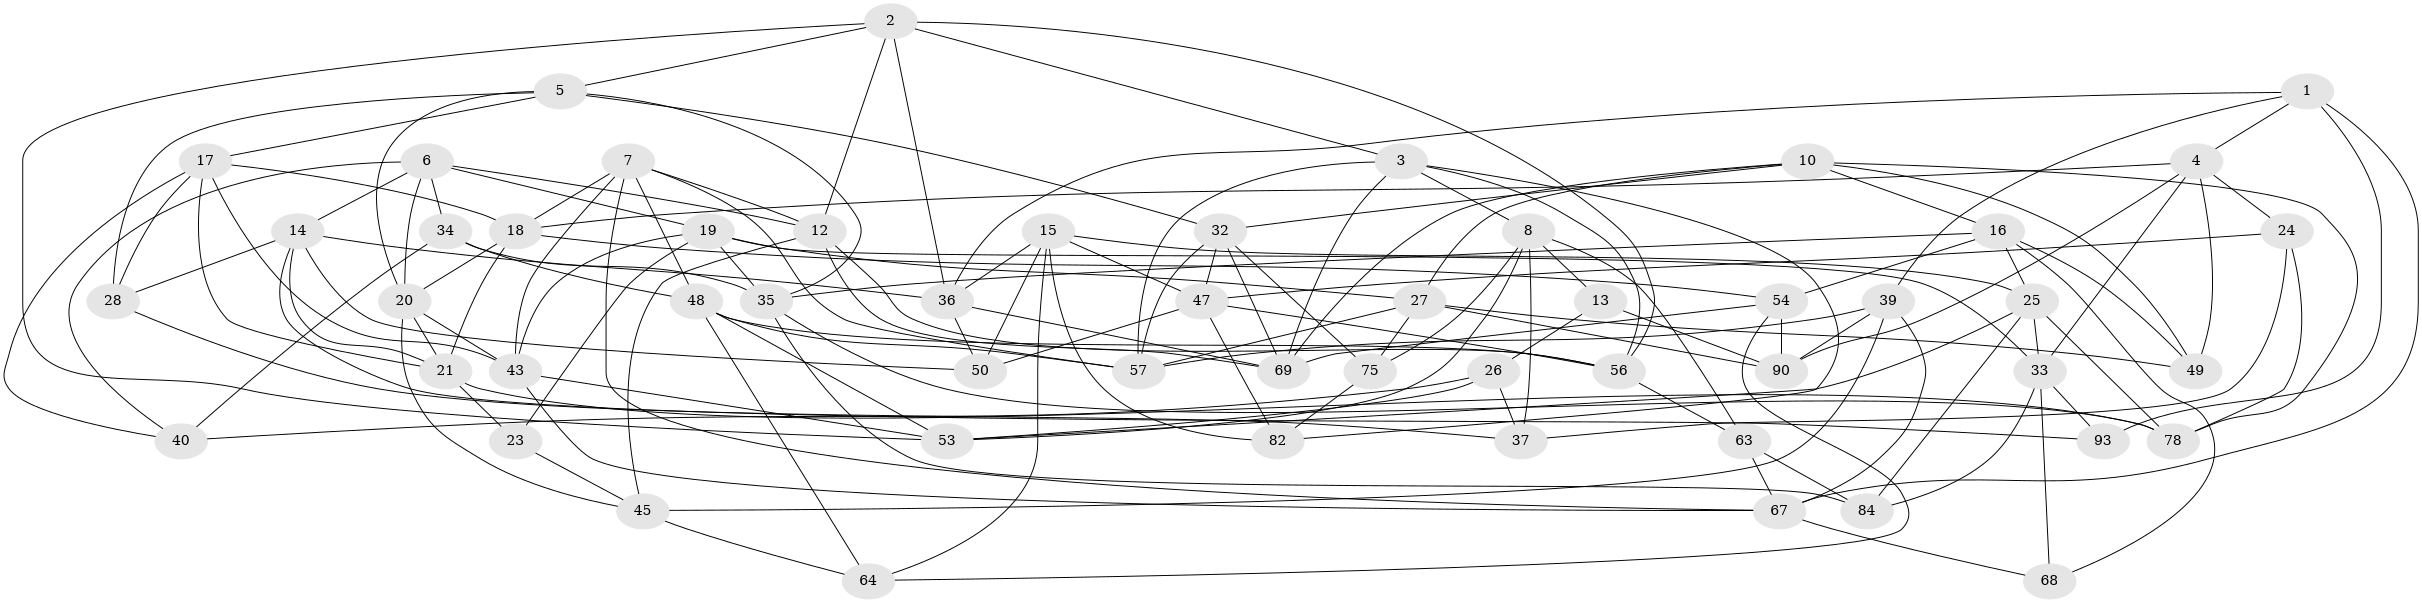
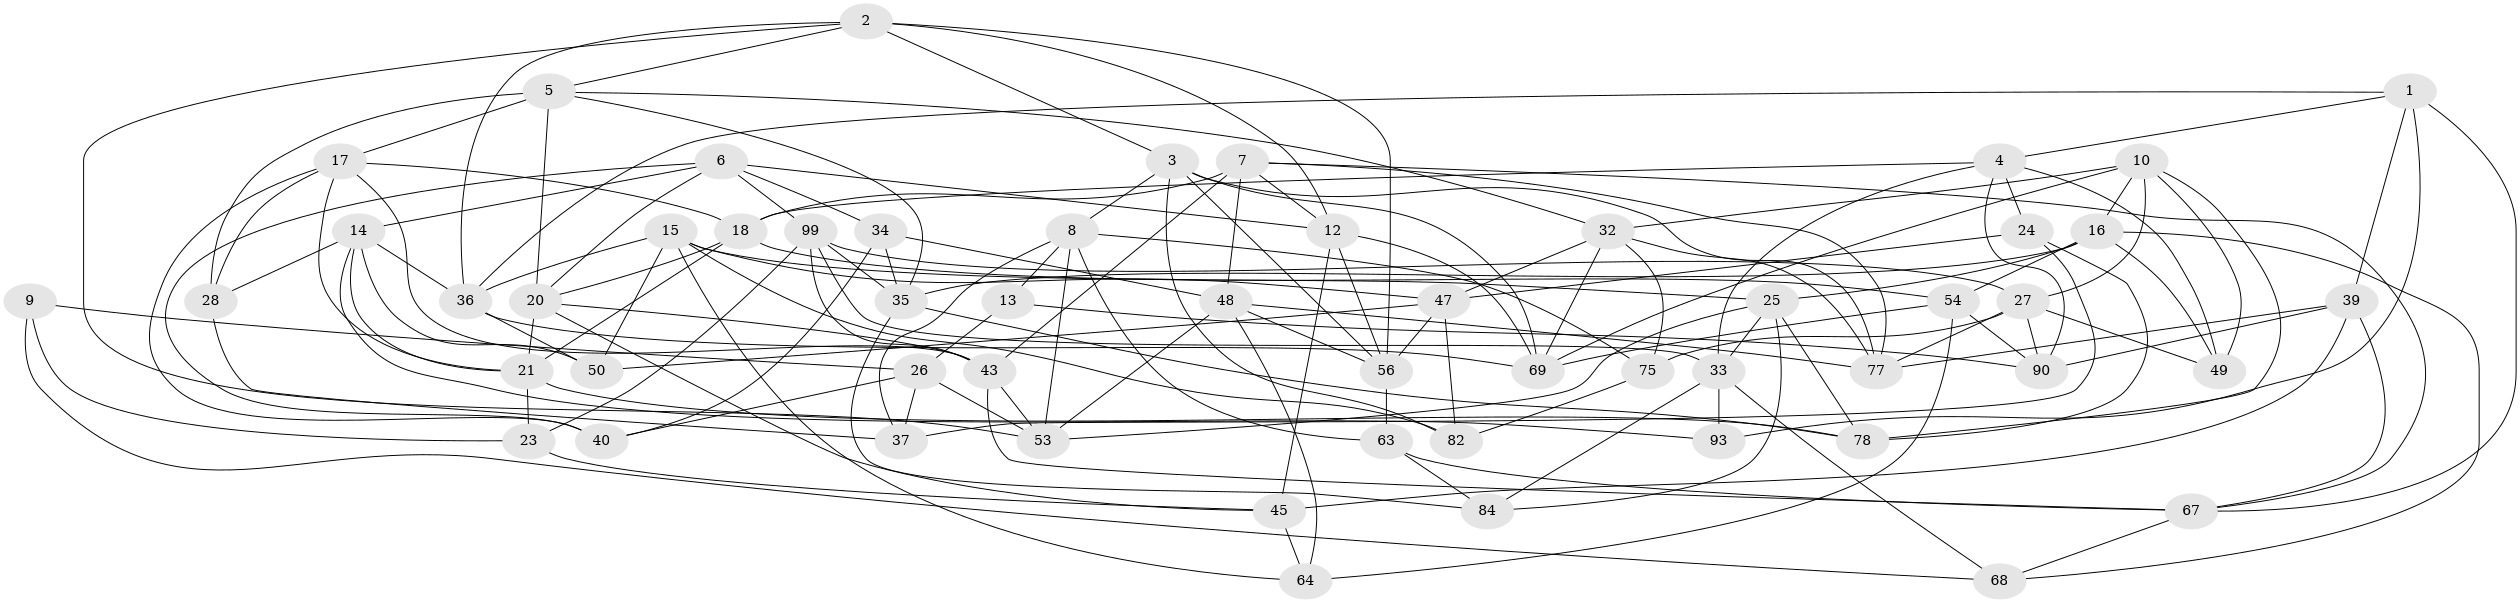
node "19": label "19" -> "99"
node "9": added
node "57": label "57" -> "77"
